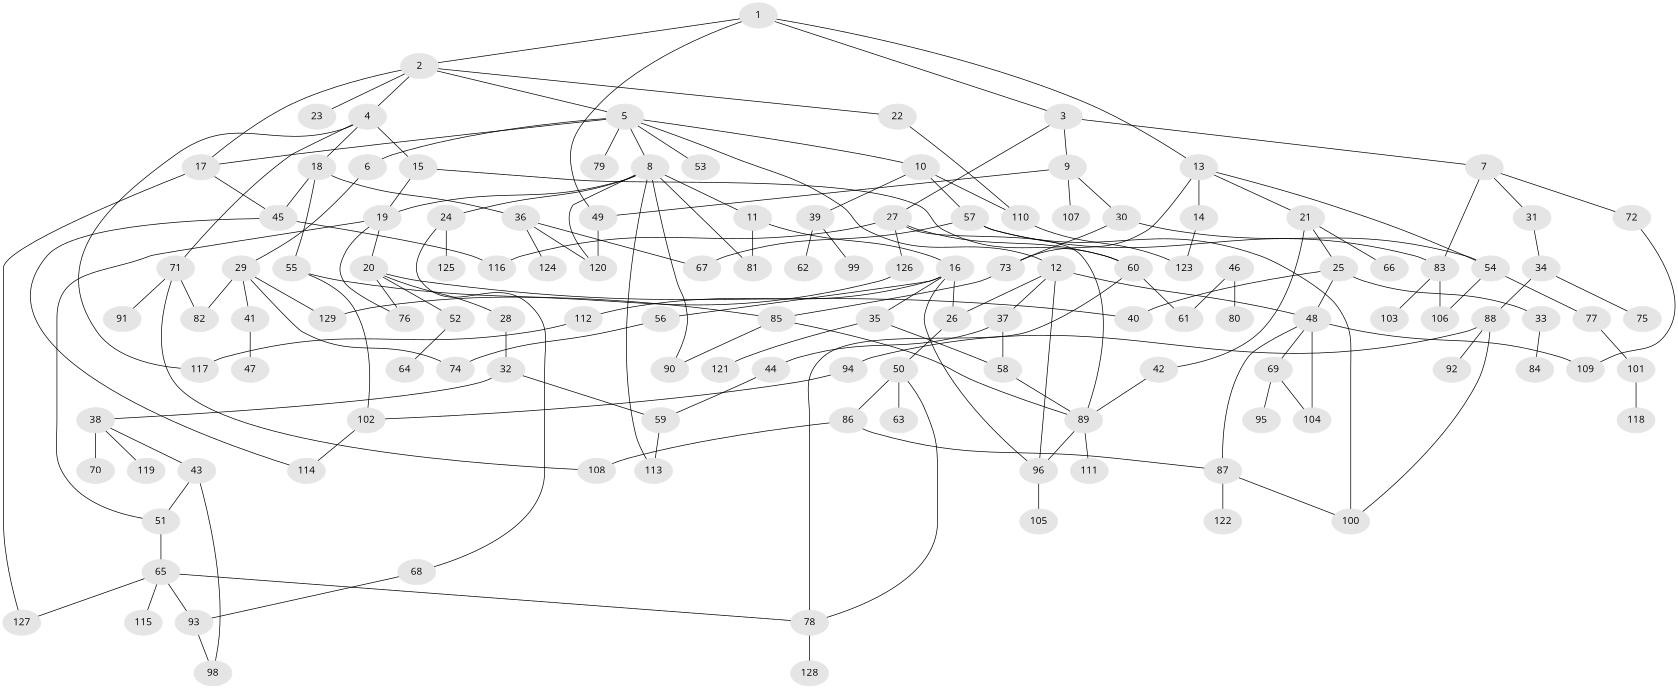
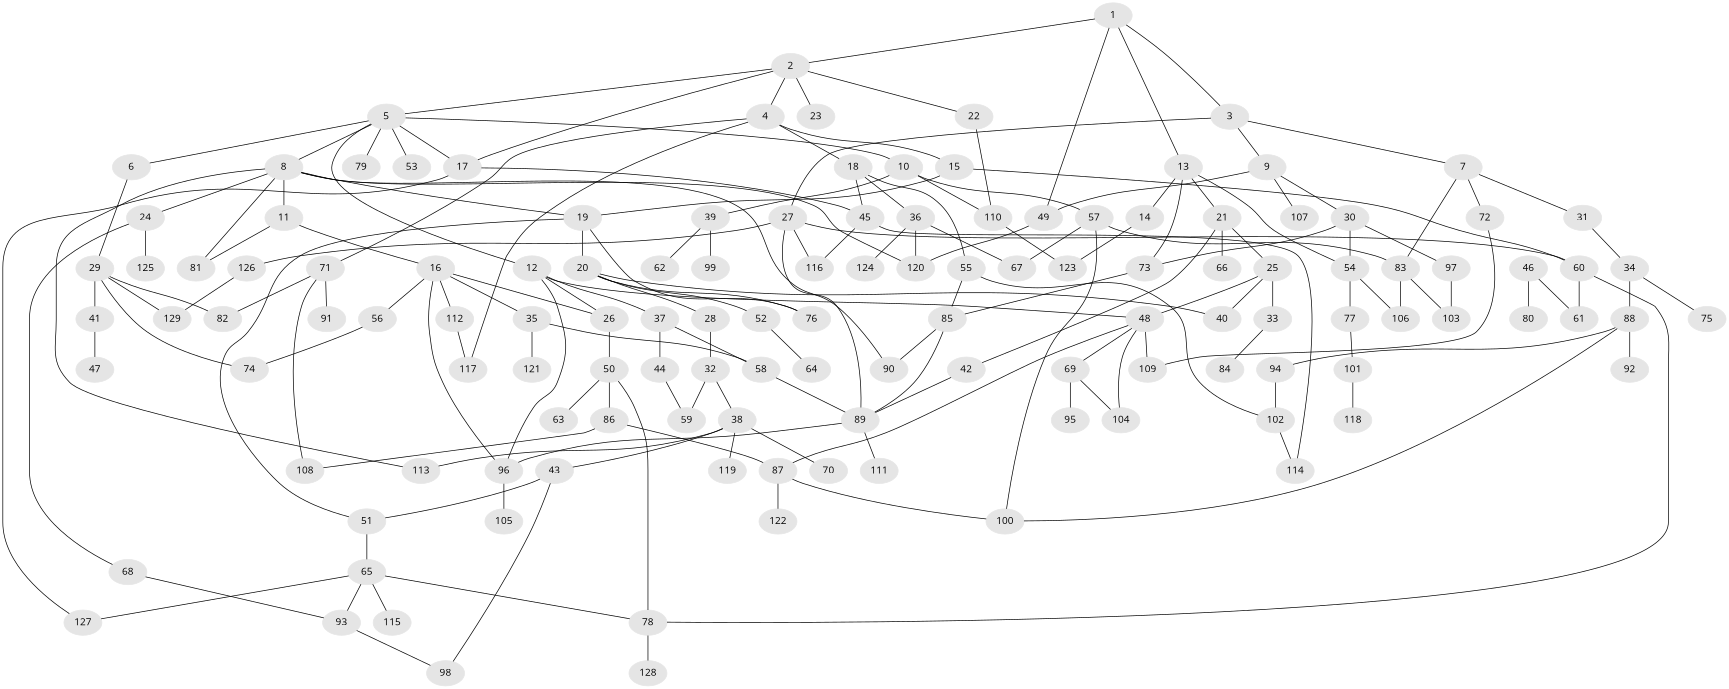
node "97": added
edge "59" -- "113": now "38" -- "113"
